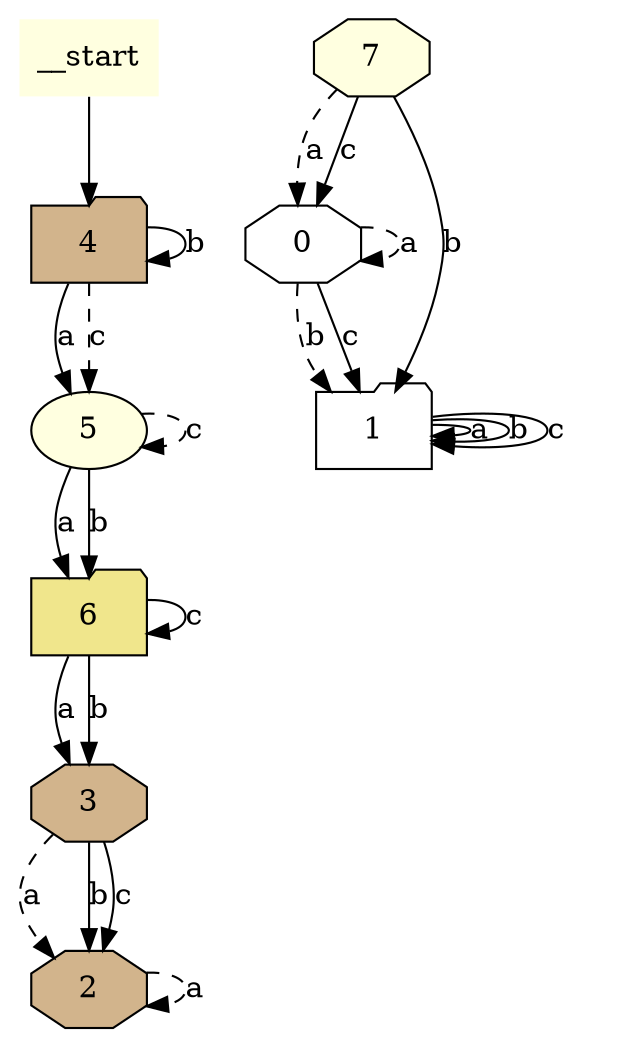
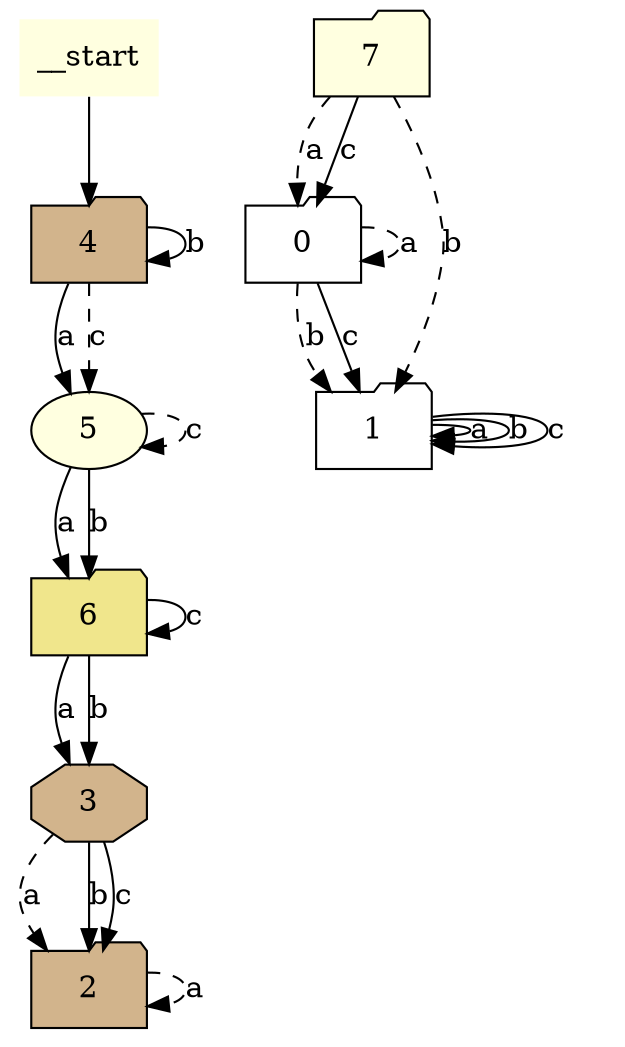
node "7": shape octagon -> folder
edge "7" -> "1": style solid -> dashed
node "0": shape octagon -> folder
node "2": shape octagon -> folder
